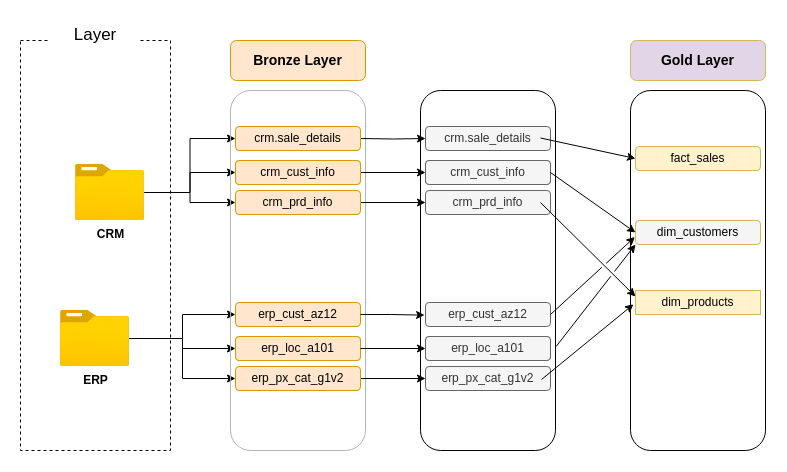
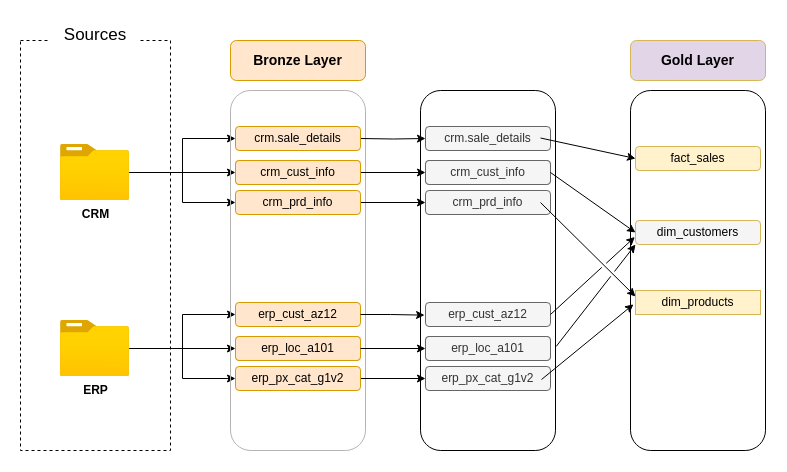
node "Layer": label "Layer" -> "Sources"
node "CRM": moved (110, 193) -> (95, 173)
node "ERP": moved (95, 339) -> (95, 349)
